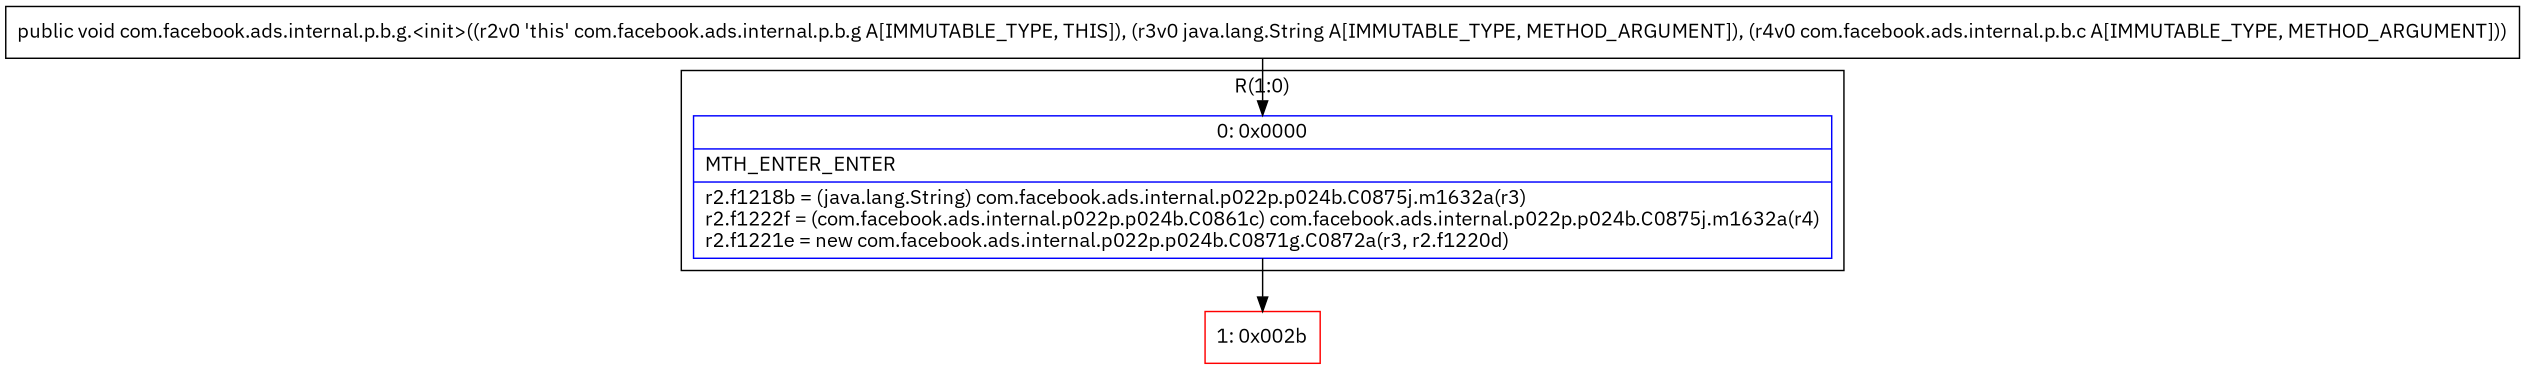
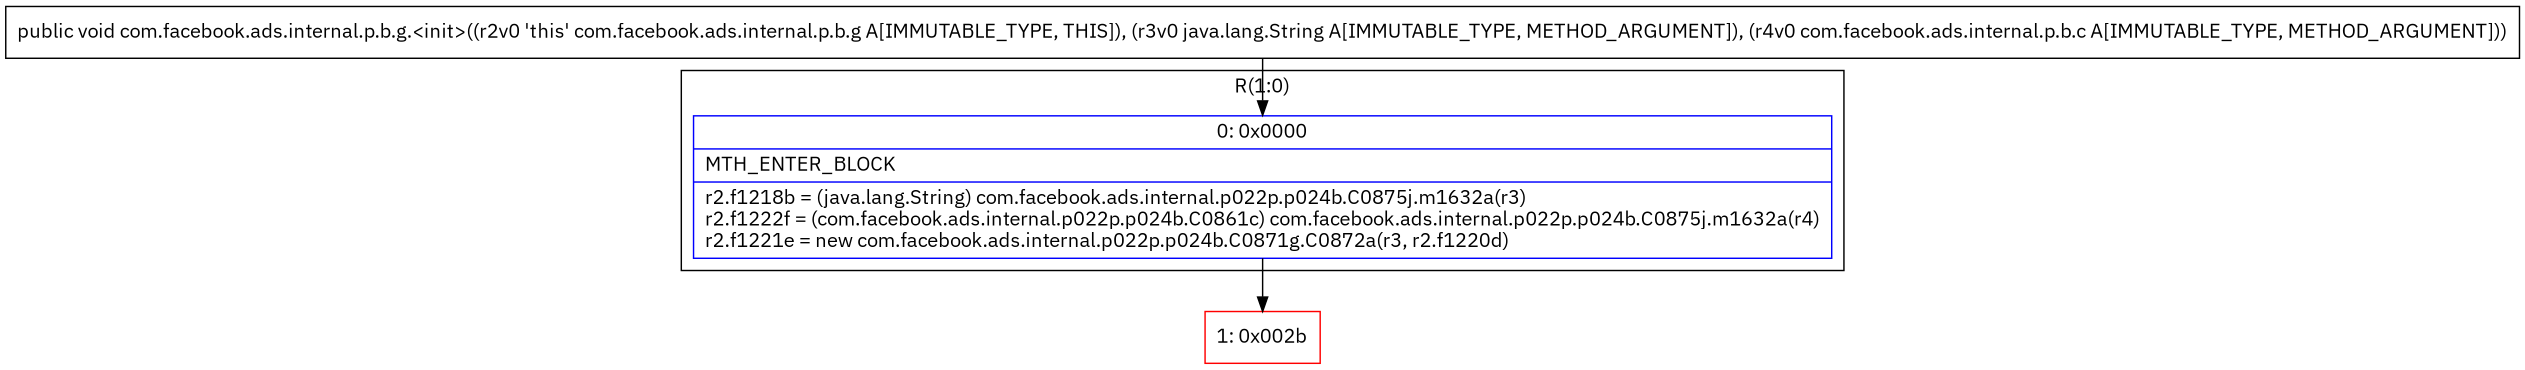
node "0: 0x0000": text "MTH_ENTER_ENTER" -> "MTH_ENTER_BLOCK"
